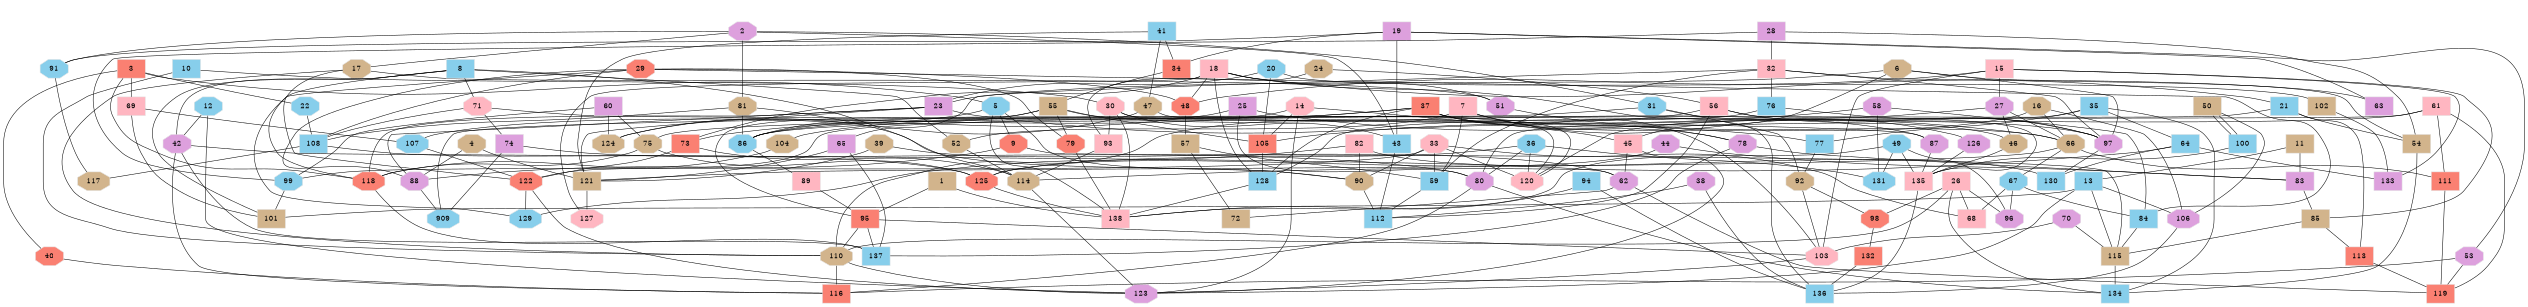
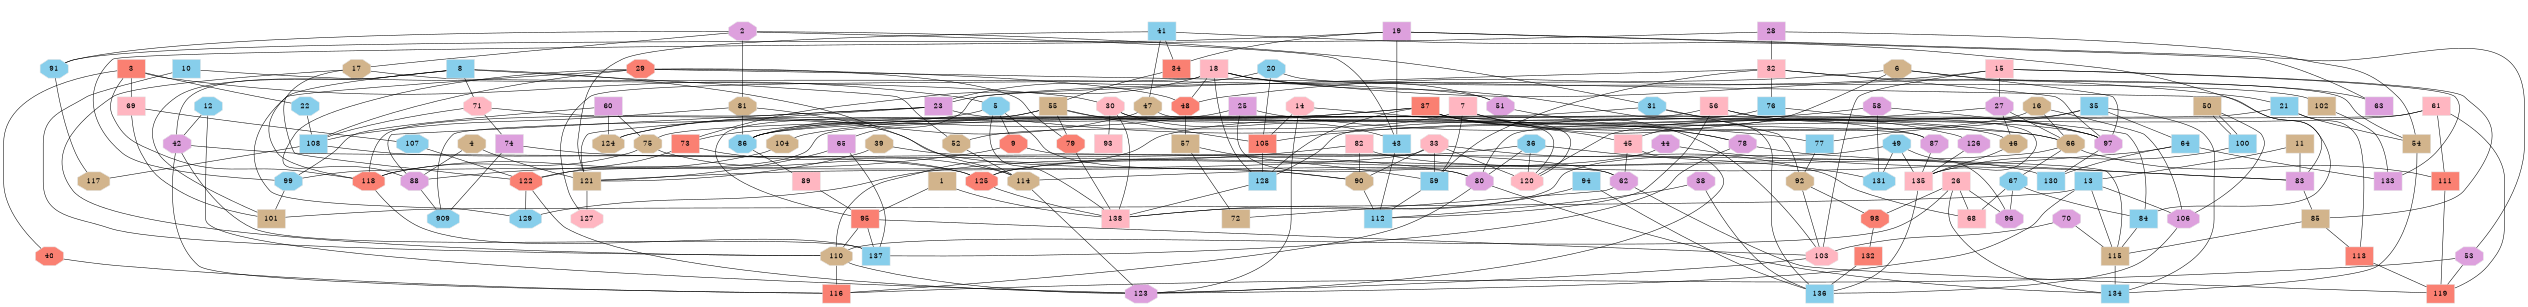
edge "41" -- "83": added
node "24": removed
edge "14" -- "107": removed
edge "93" -- "114": removed
